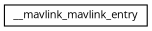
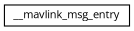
node "__mavlink_mavlink_entry": label "__mavlink_mavlink_entry" -> "__mavlink_msg_entry"
